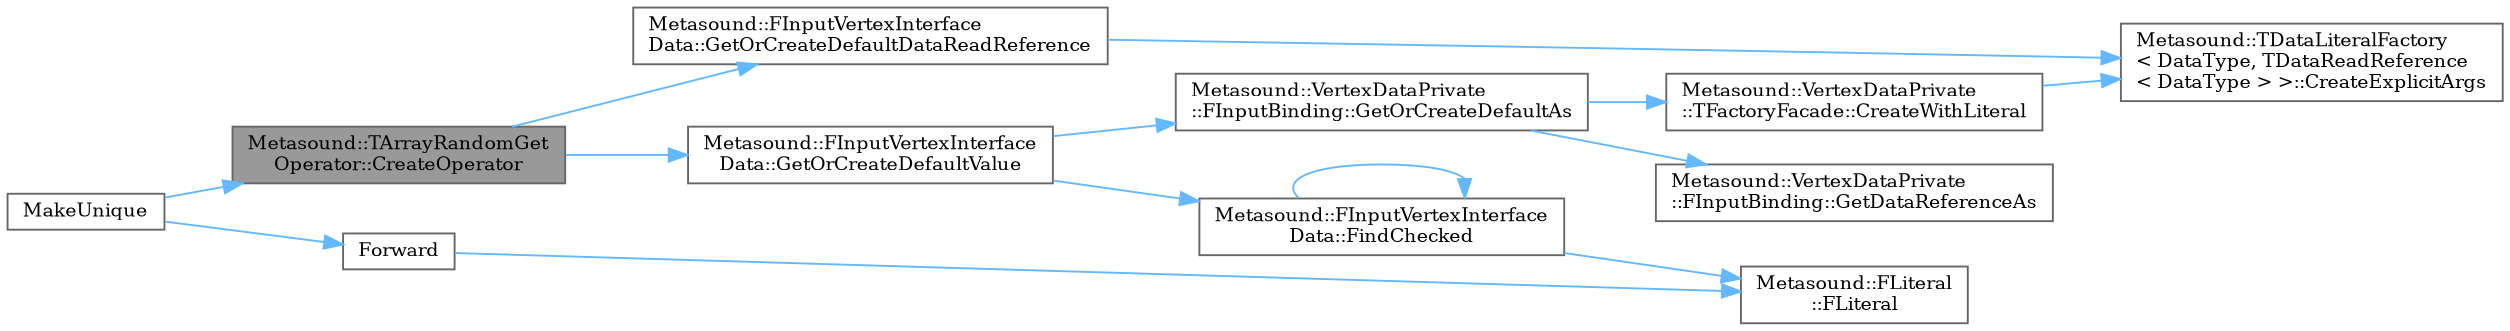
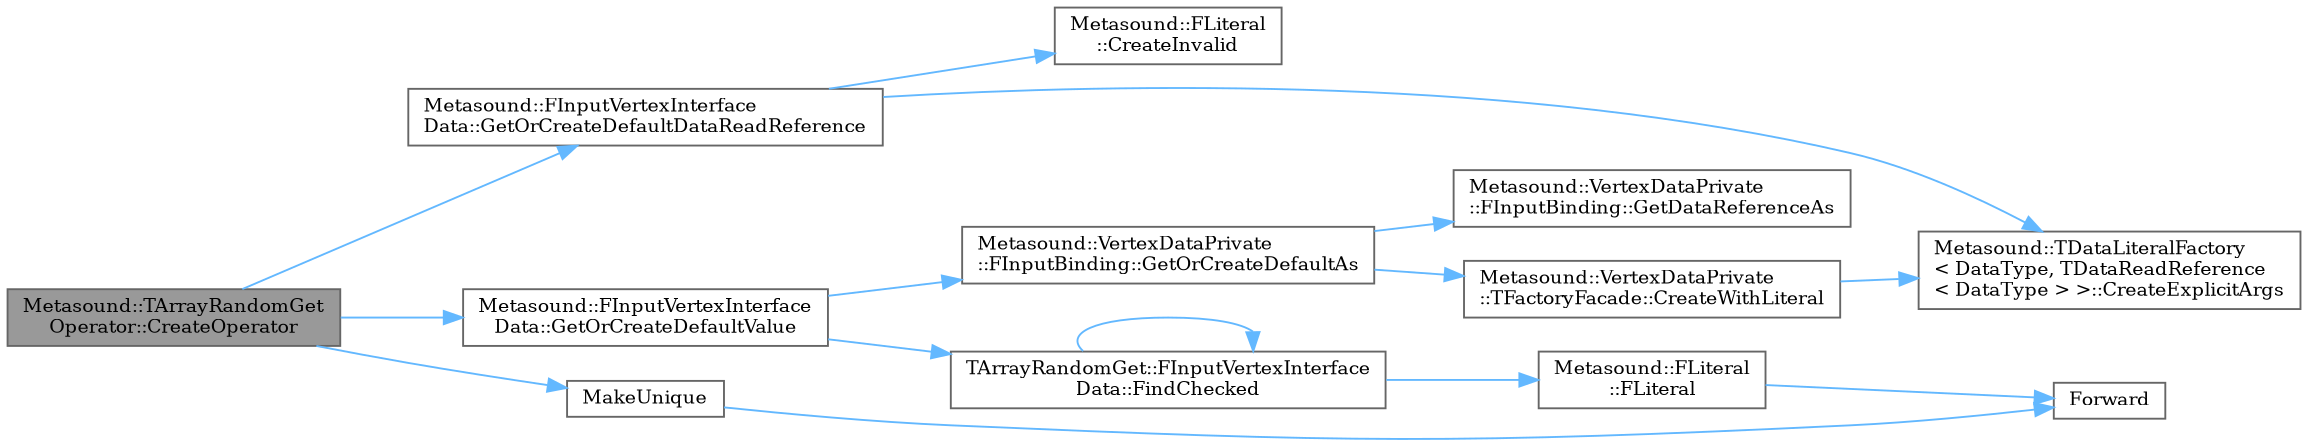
node "Metasound::FLiteral ::CreateInvalid": added
edge "MakeUnique" -> "Metasound::TArrayRandomGet Operator::CreateOperator": reversed
node "Metasound::FInputVertexInterface Data::FindChecked": label "Metasound::FInputVertexInterface Data::FindChecked" -> "TArrayRandomGet::FInputVertexInterface Data::FindChecked"
edge "Forward" -> "Metasound::FLiteral ::FLiteral": reversed
